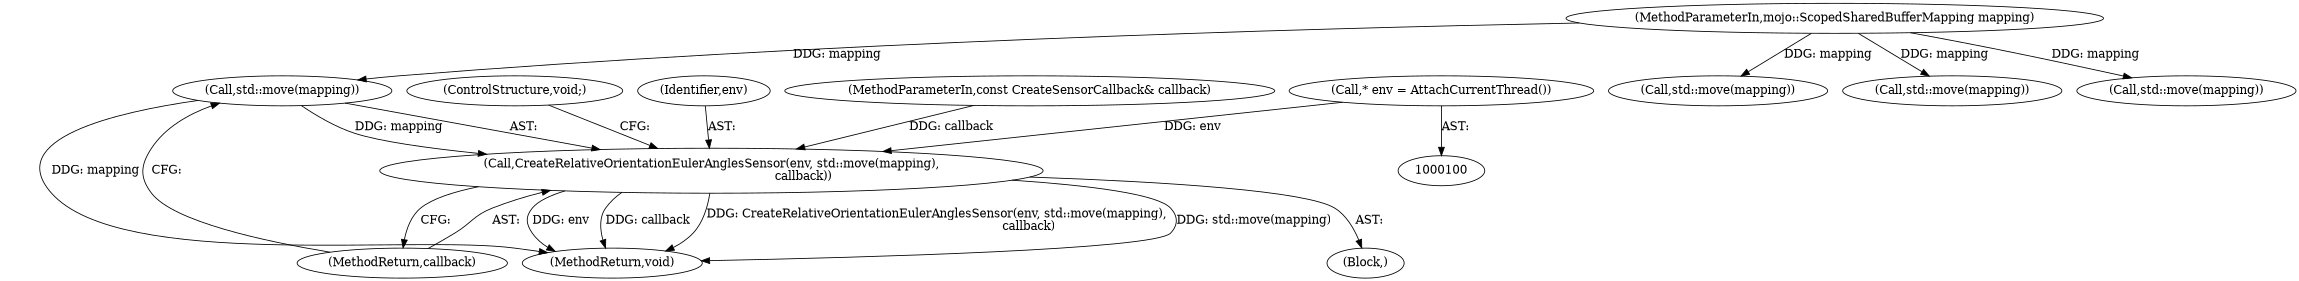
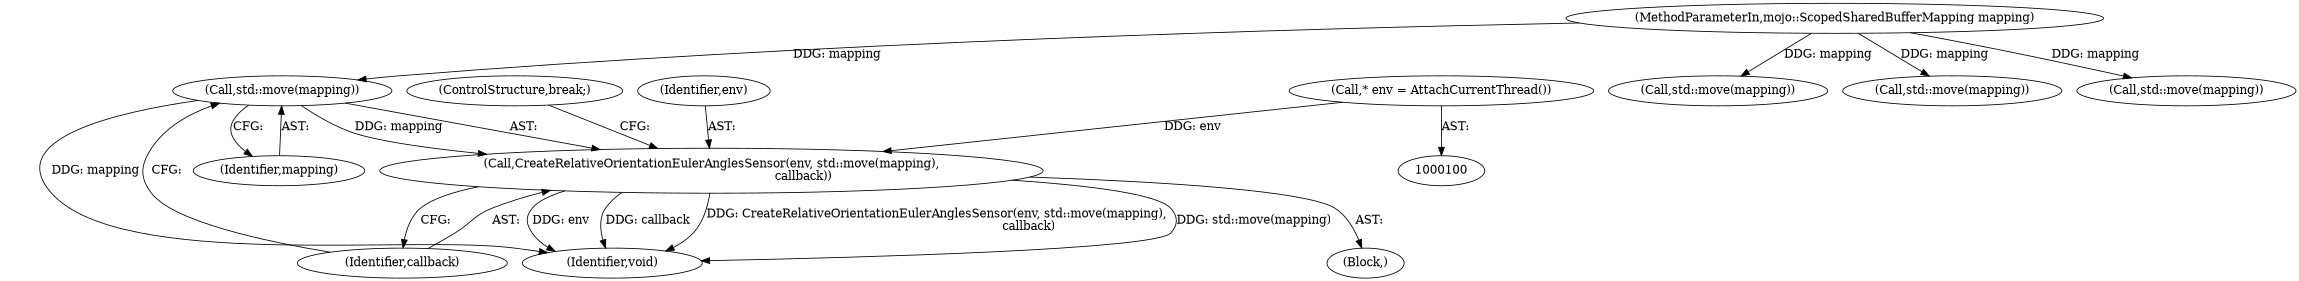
node "(ControlStructure,void;)": label "(ControlStructure,void;)" -> "(ControlStructure,break;)"
node "(MethodParameterIn,const CreateSensorCallback& callback)": removed
node "(Identifier,mapping)": added
node "(MethodReturn,callback)": label "(MethodReturn,callback)" -> "(Identifier,callback)"
node "(MethodReturn,void)": label "(MethodReturn,void)" -> "(Identifier,void)"
